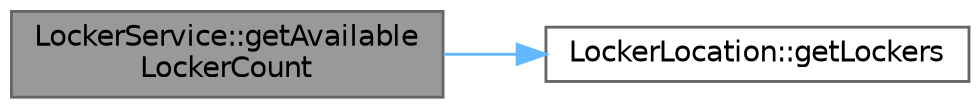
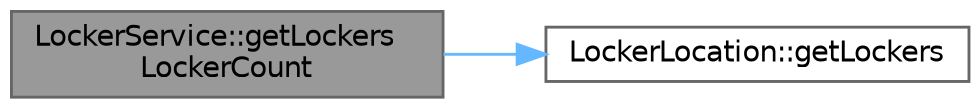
node "LockerService::getAvailable LockerCount": label "LockerService::getAvailable LockerCount" -> "LockerService::getLockers LockerCount"
